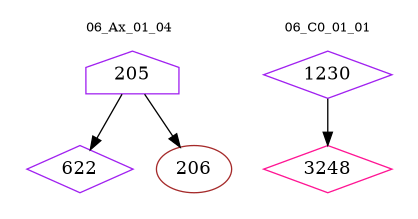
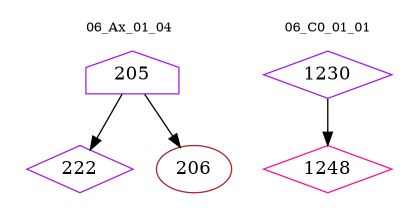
node "622": label "622" -> "222"
node "3248": label "3248" -> "1248"
